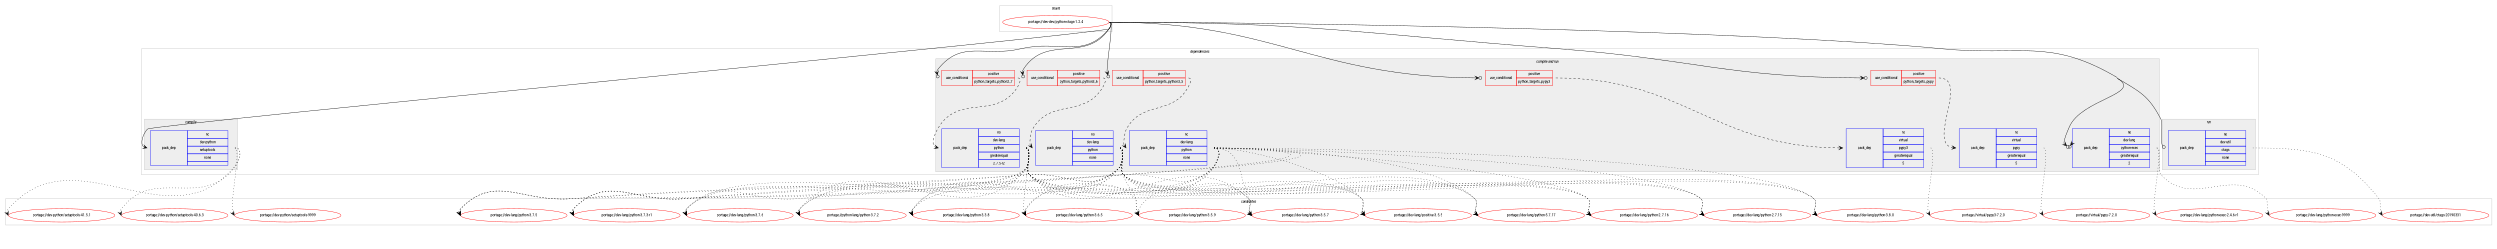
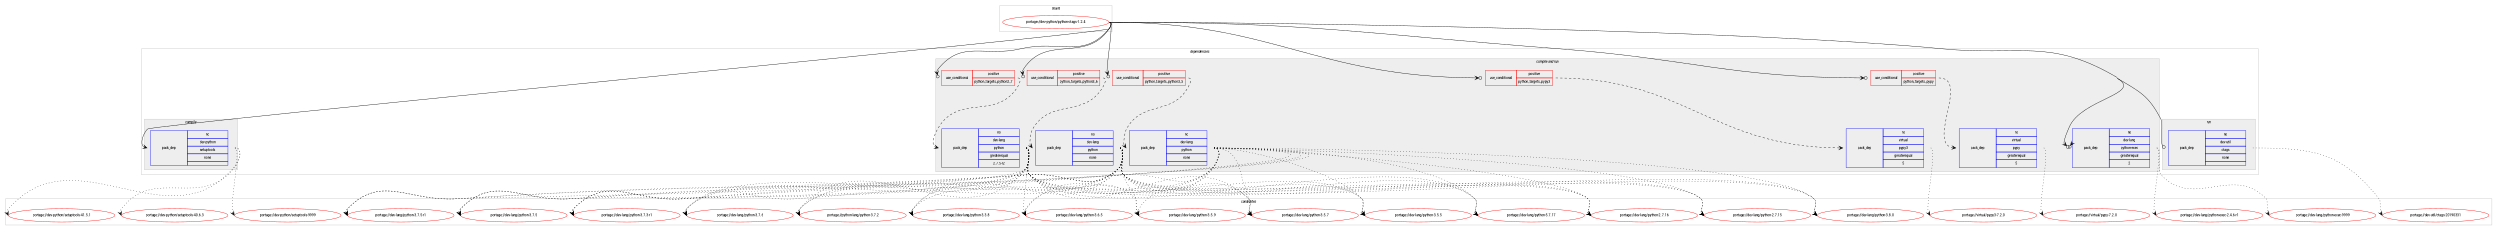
node "portage://dev-dev/python-ctags-1.2.4": label "portage://dev-dev/python-ctags-1.2.4" -> "portage://dev-python/python-ctags-1.2.4"
node "portage://dev-lang/python-3.7.5-r1": added
node "portage://dev-lang/positive-3.5.5": label "portage://dev-lang/positive-3.5.5" -> "portage://dev-lang/python-3.5.5"
